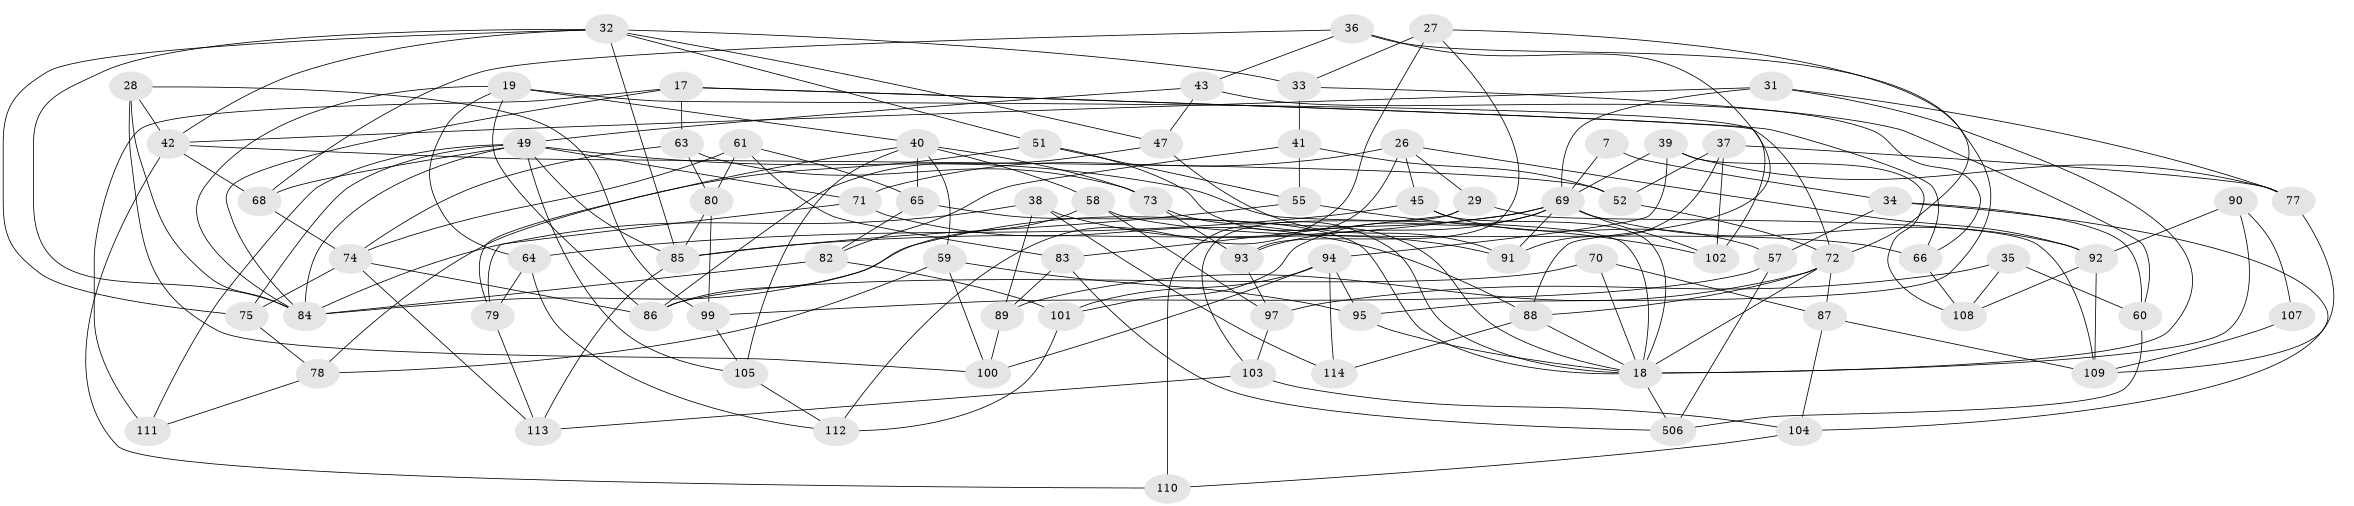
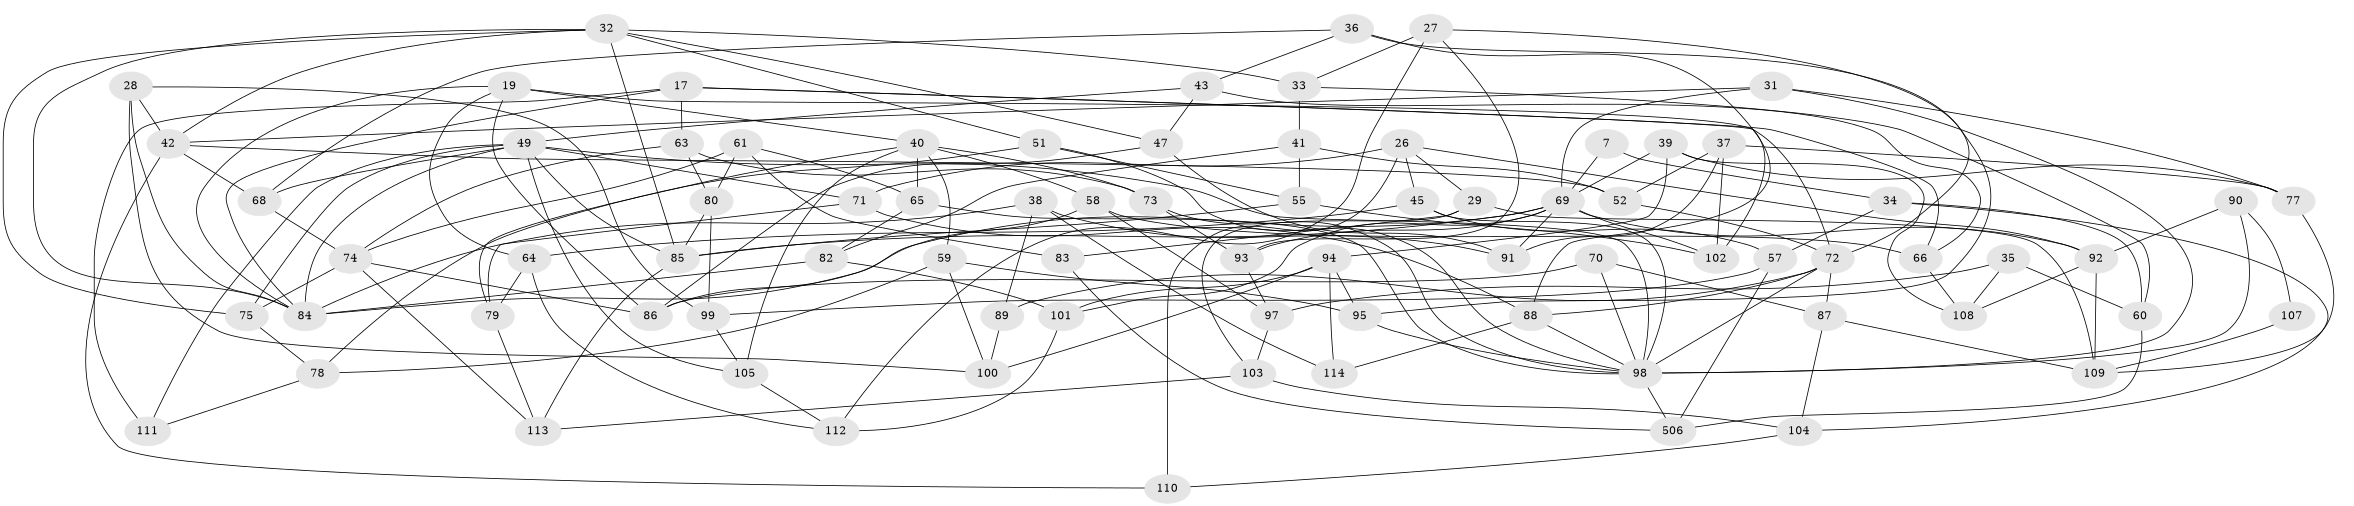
edge "83" -- "89": removed
node "18": label "18" -> "98"
